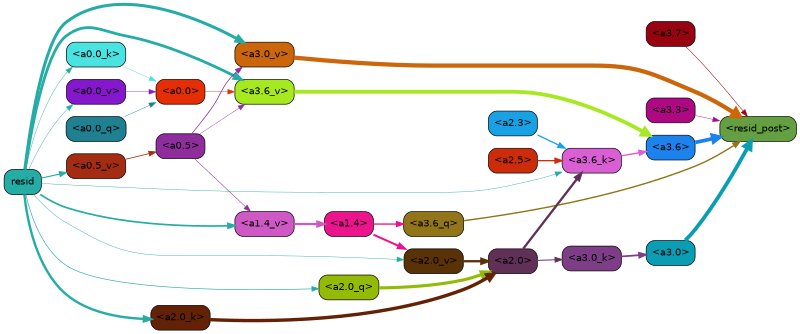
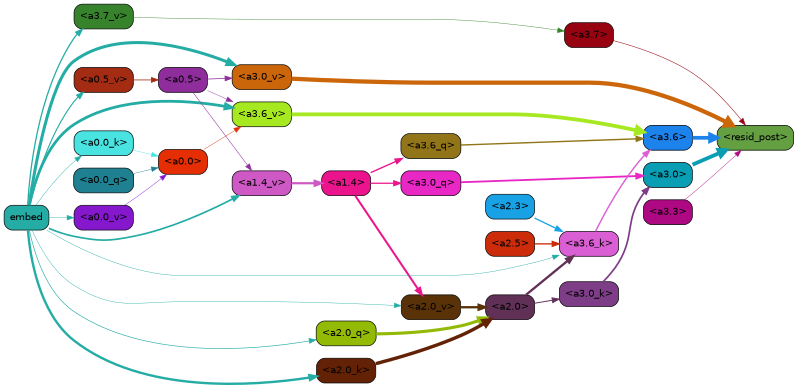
node "<a3.7_v>": added
node "resid": label "resid" -> "embed"
node "<a3.0_q>": added
edge "<a3.6_q>" -> "<resid_post>": now "<a3.6_q>" -> "<a3.6>"
